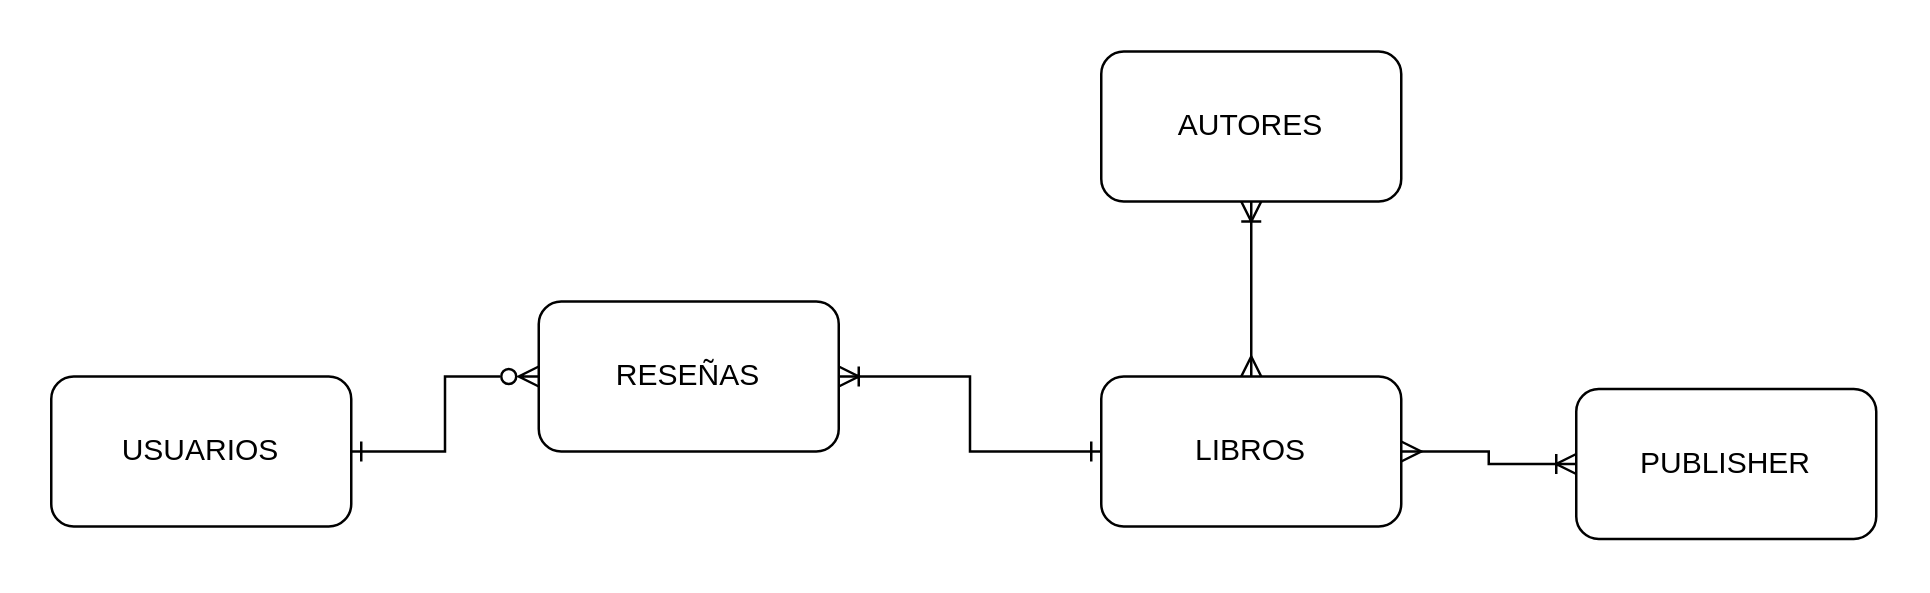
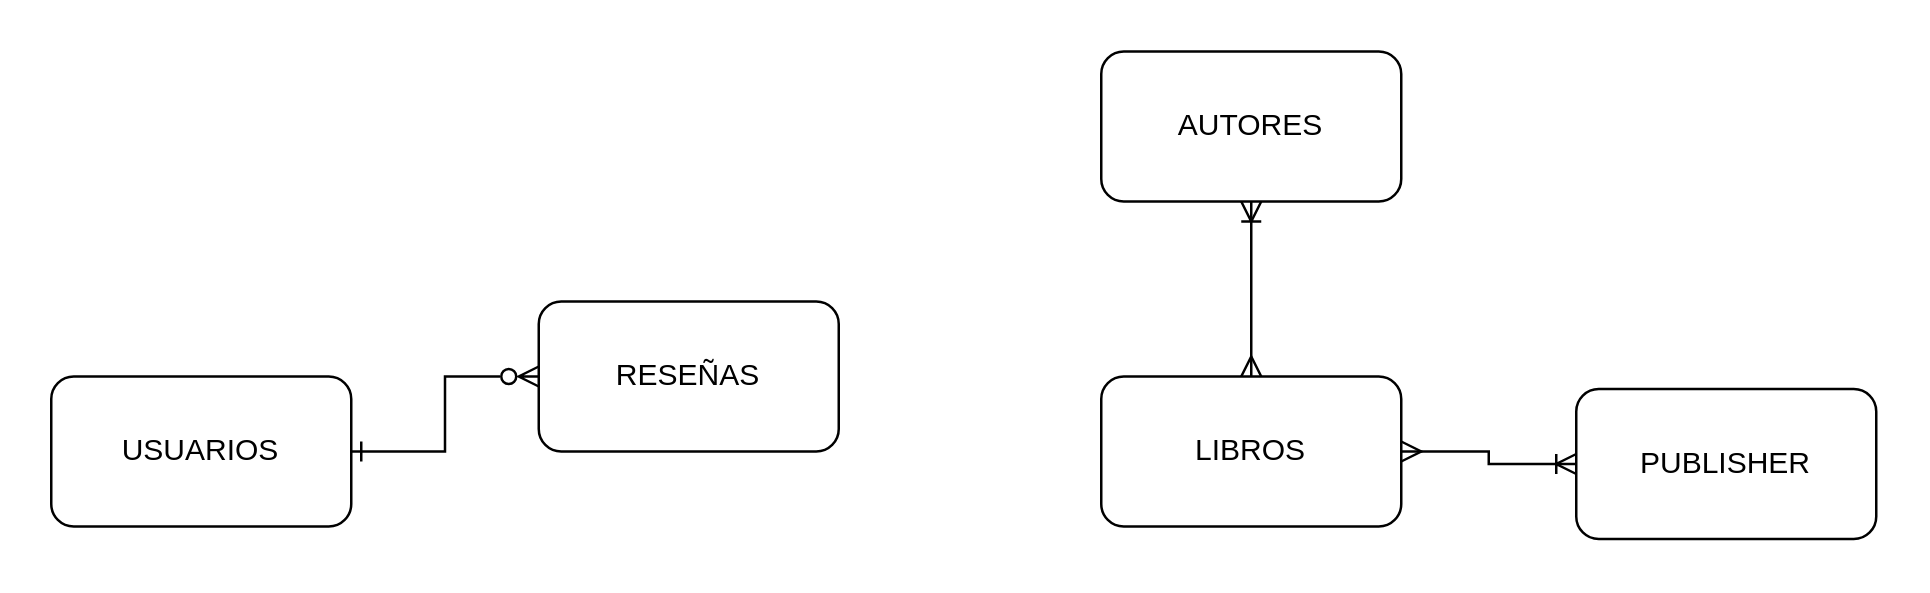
edge "RESEÑAS" -- "LIBROS": removed
